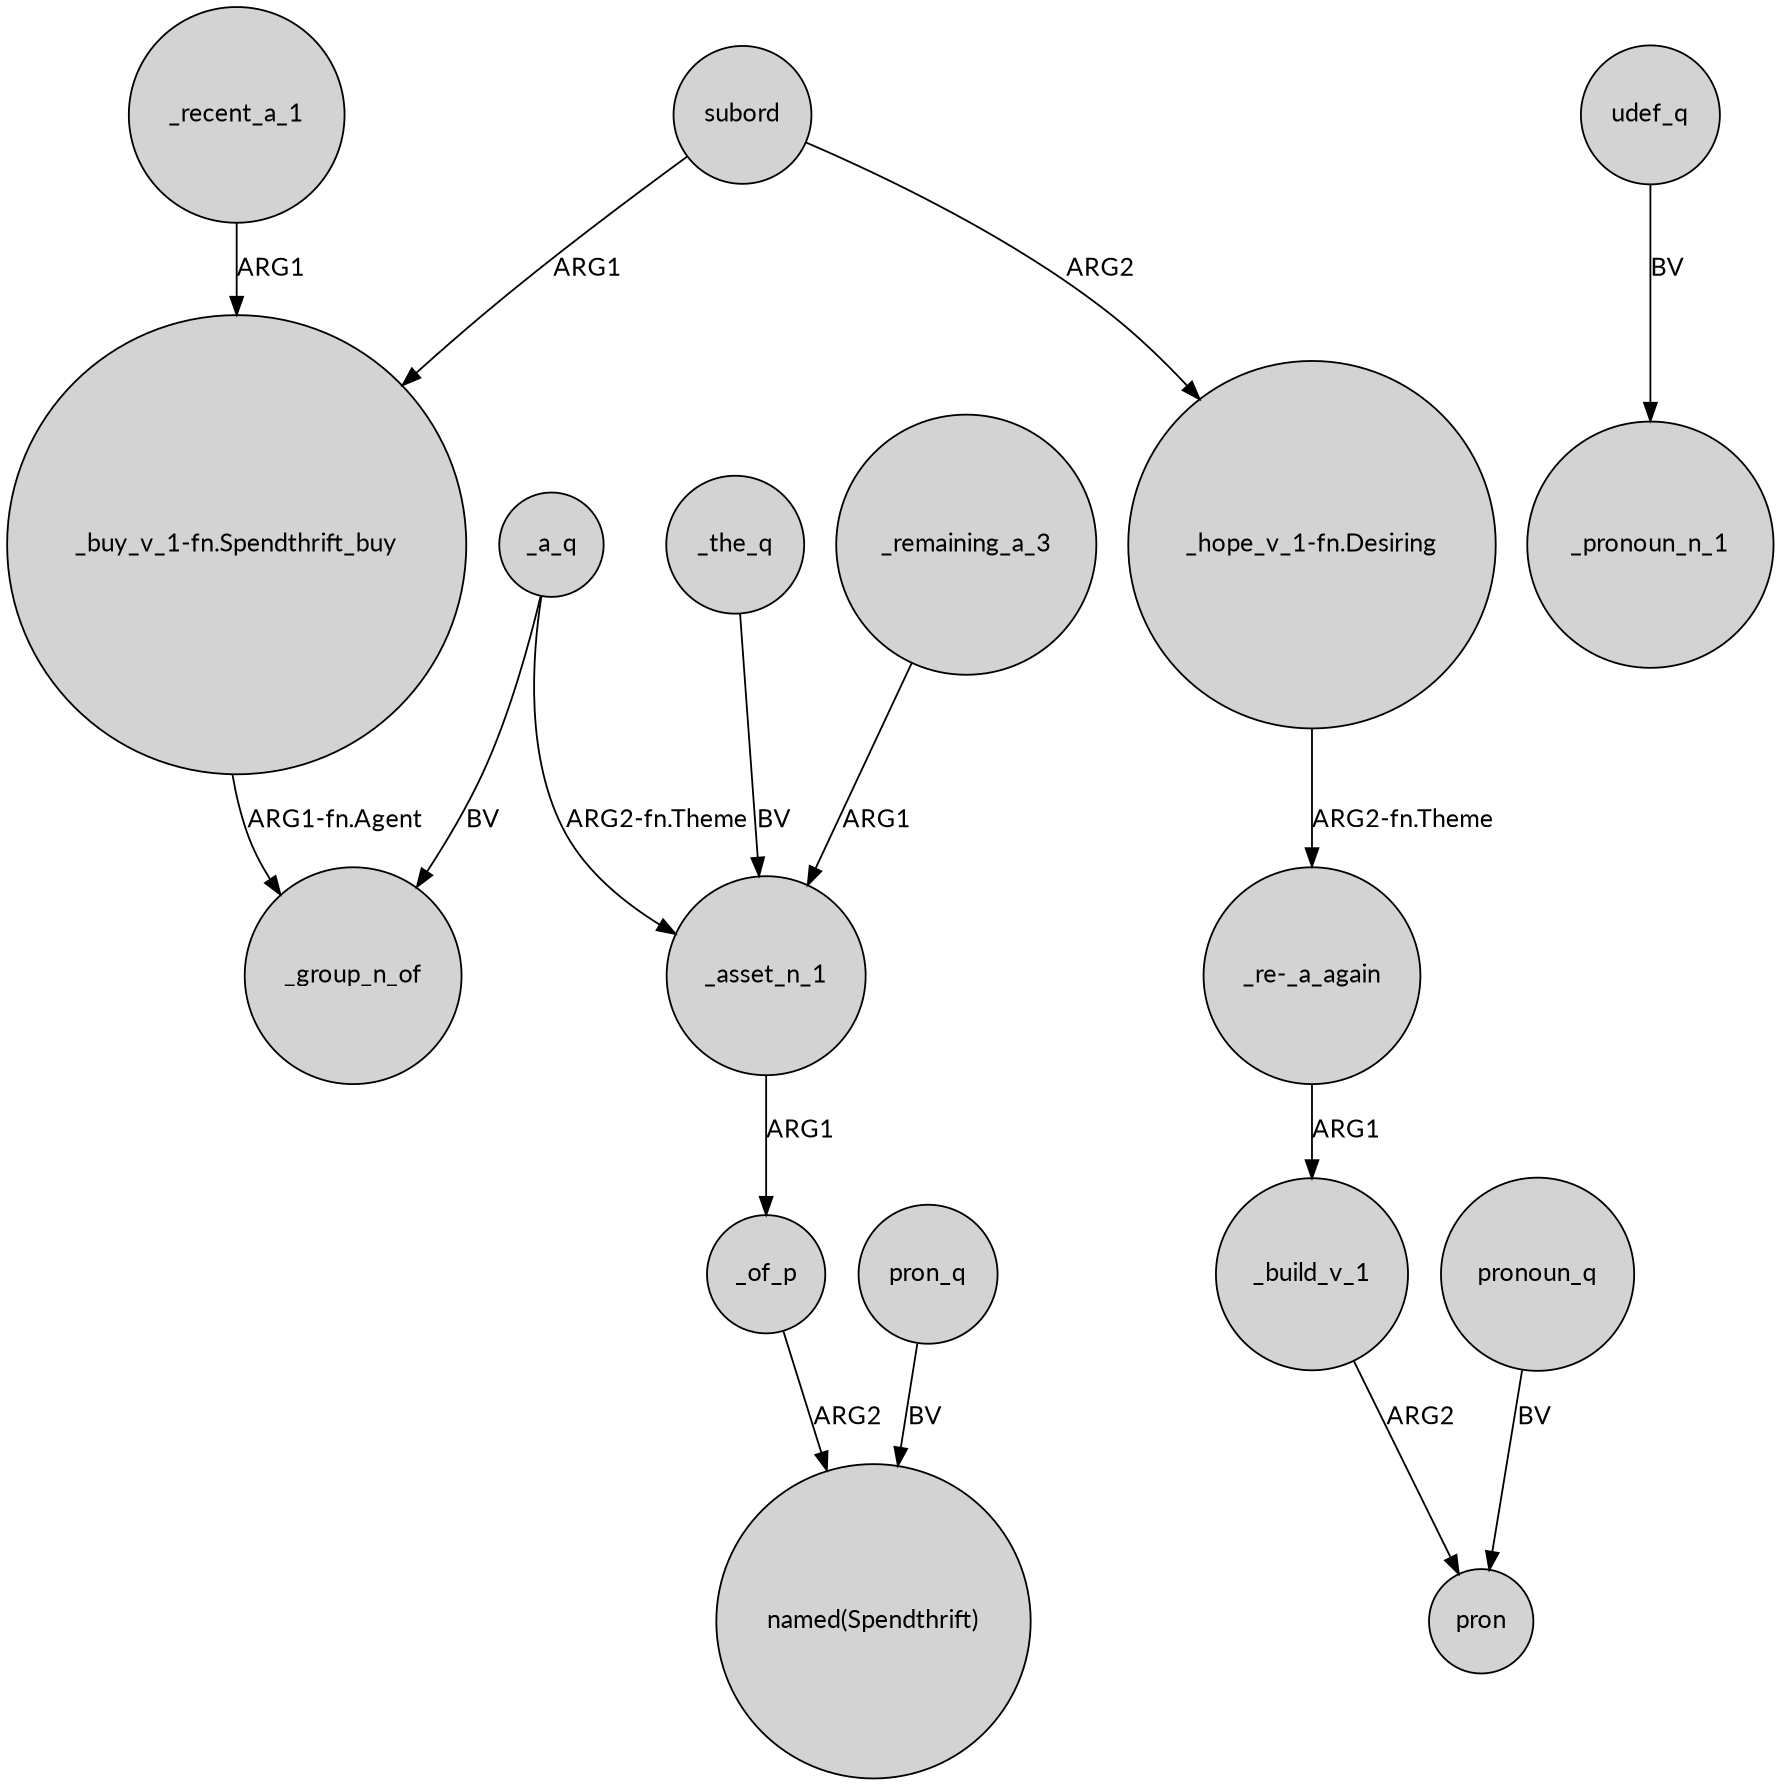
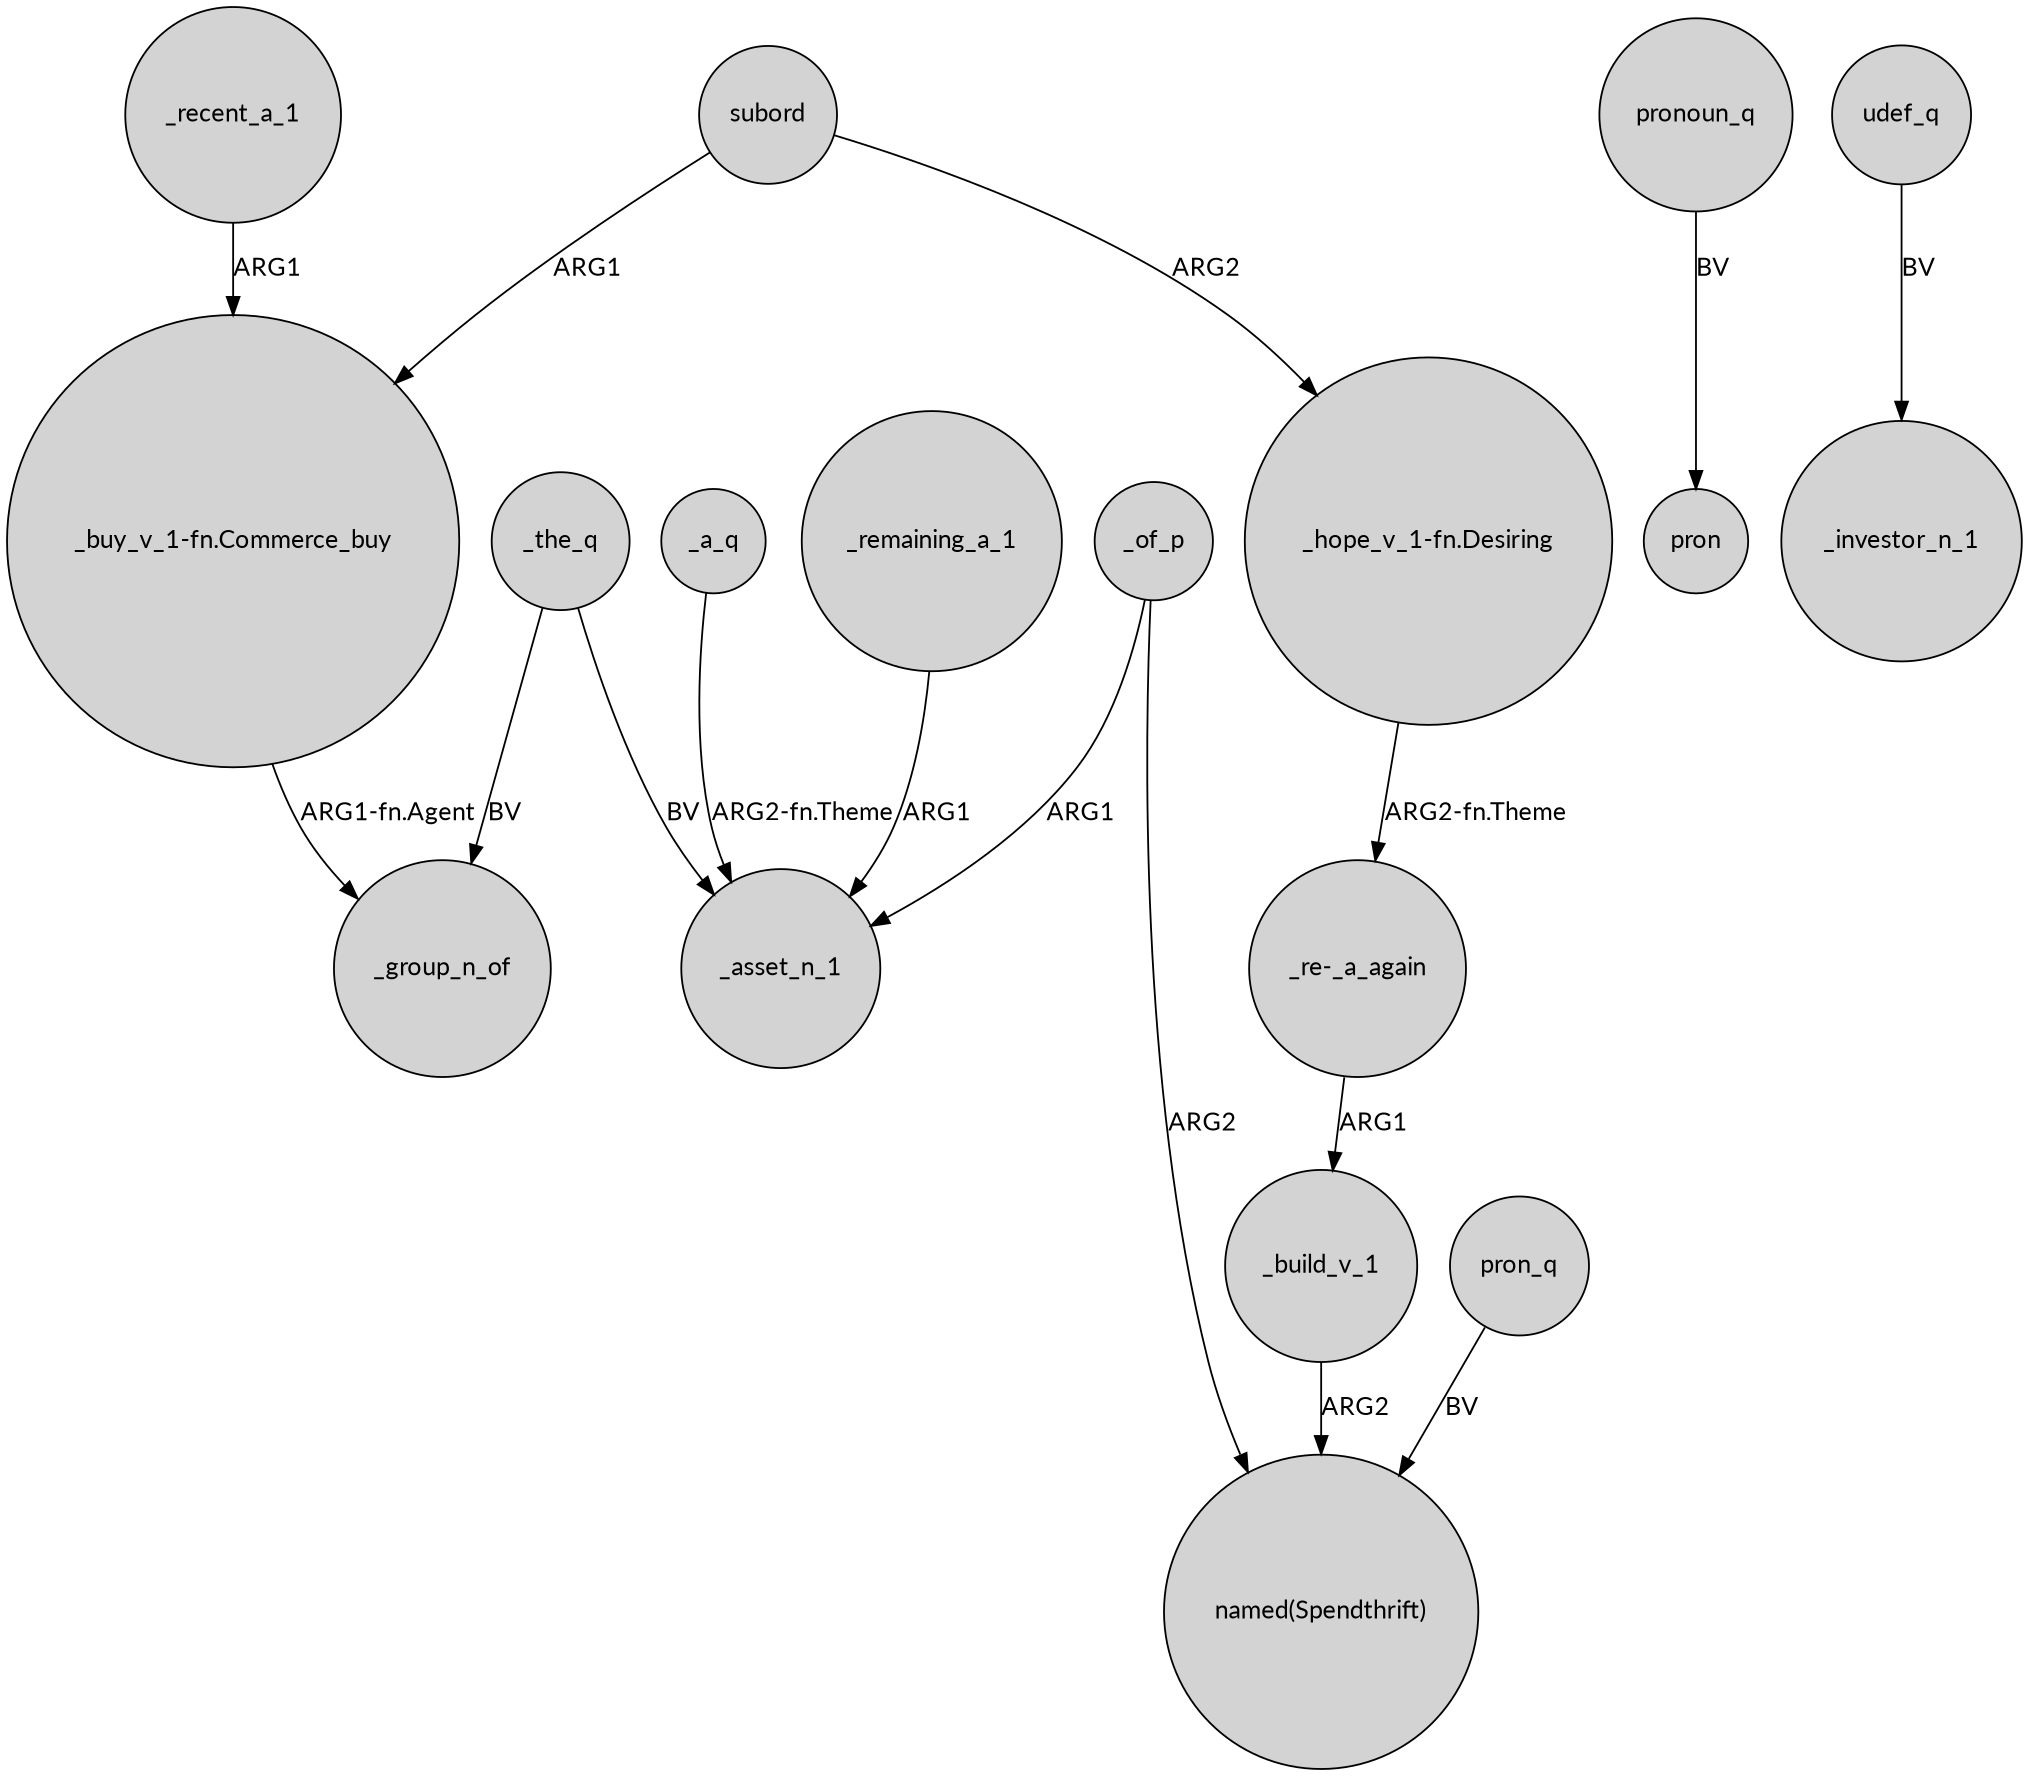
node "_buy_v_1-fn.Spendthrift_buy": label "_buy_v_1-fn.Spendthrift_buy" -> "_buy_v_1-fn.Commerce_buy"
node "_remaining_a_3": label "_remaining_a_3" -> "_remaining_a_1"
node "_pronoun_n_1": label "_pronoun_n_1" -> "_investor_n_1"
edge "_a_q" -> "_group_n_of": now "_the_q" -> "_group_n_of"
edge "_asset_n_1" -> "_of_p": reversed
edge "_build_v_1" -> "pron": now "_build_v_1" -> "named(Spendthrift)"
